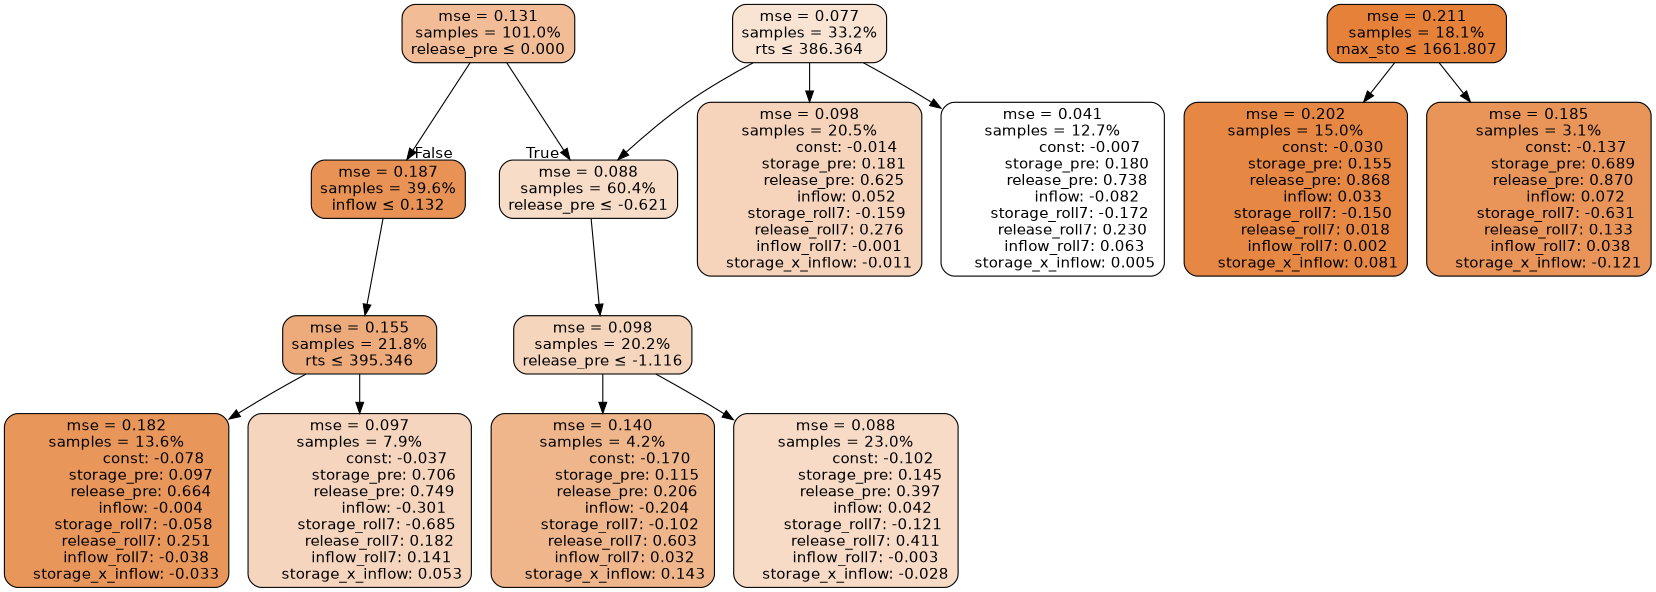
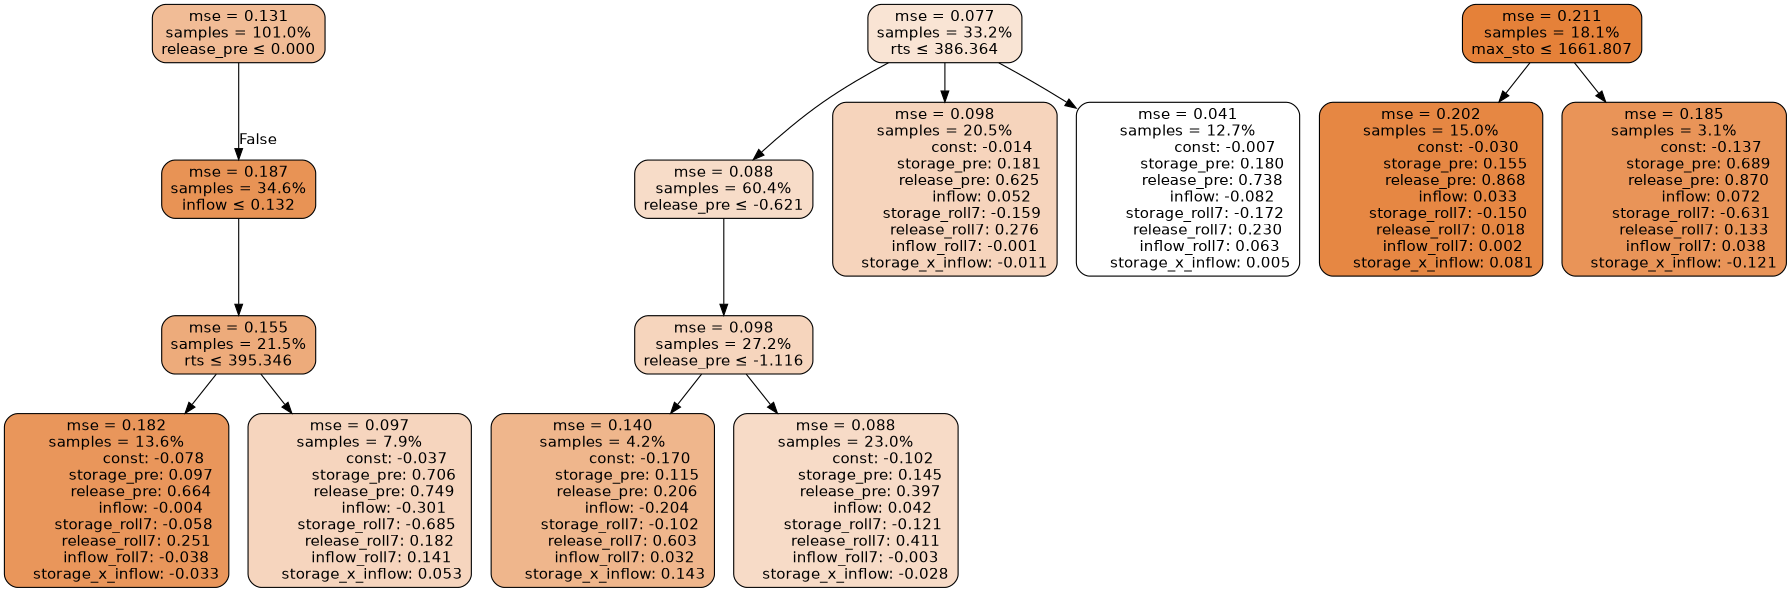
edge "mse = 0.131 samples = 101.0% release_pre ≤ 0.000" -> "mse = 0.088 samples = 60.4% release_pre ≤ -0.621": removed
node "mse = 0.187 samples = 39.6% inflow ≤ 0.132": label "mse = 0.187 samples = 39.6% inflow ≤ 0.132" -> "mse = 0.187 samples = 34.6% inflow ≤ 0.132"
node "mse = 0.155 samples = 21.8% rts ≤ 395.346": label "mse = 0.155 samples = 21.8% rts ≤ 395.346" -> "mse = 0.155 samples = 21.5% rts ≤ 395.346"
node "mse = 0.098 samples = 20.2% release_pre ≤ -1.116": label "mse = 0.098 samples = 20.2% release_pre ≤ -1.116" -> "mse = 0.098 samples = 27.2% release_pre ≤ -1.116"
